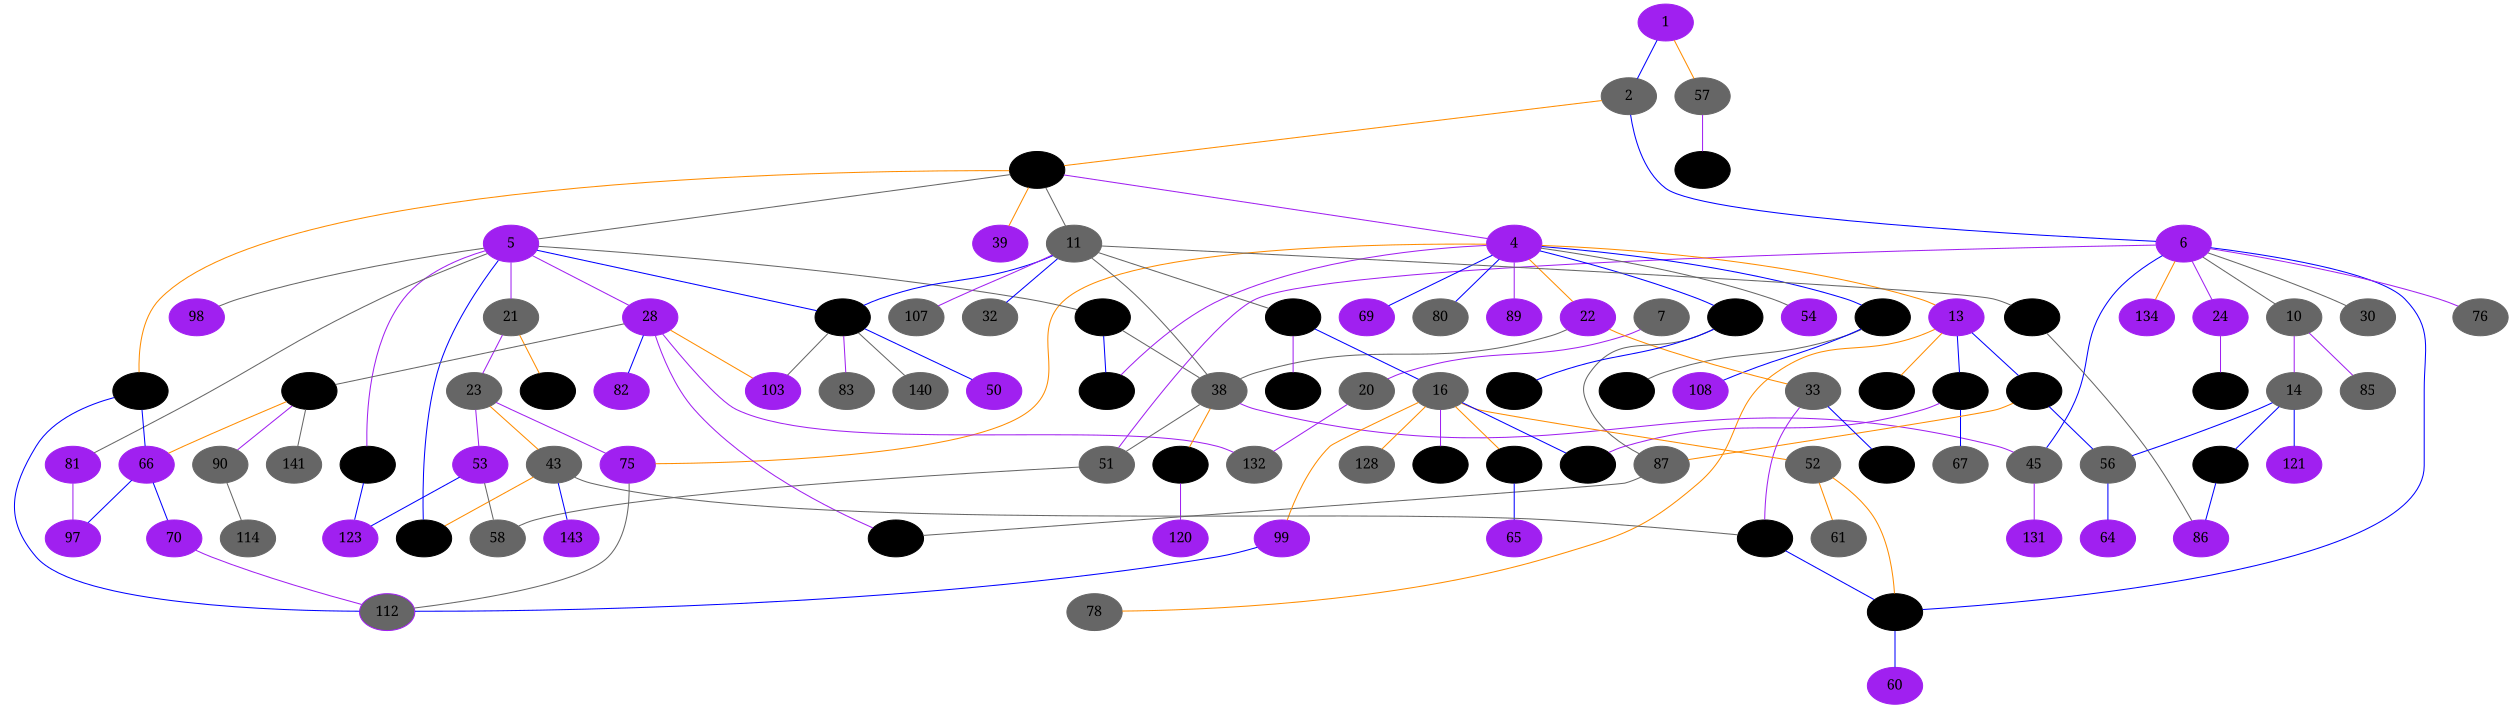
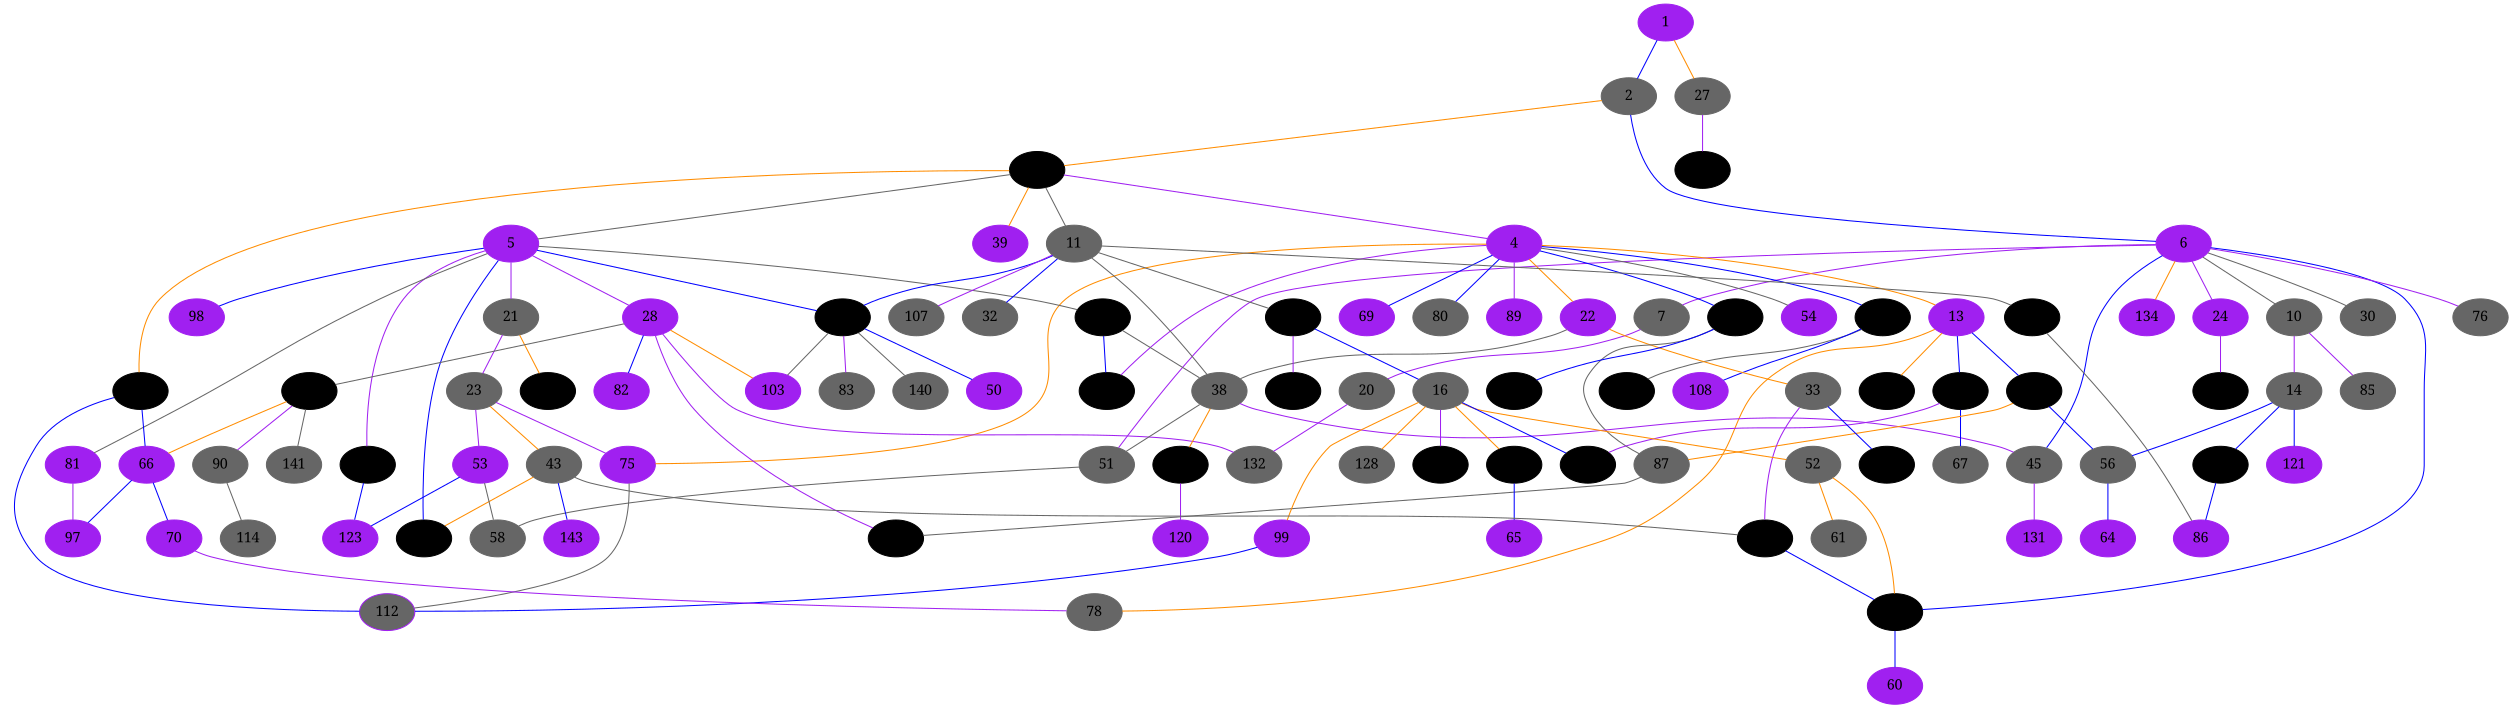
node "57": label "57" -> "27"
edge "6" -- "7": added
edge "5" -- "98": color gray40 -> blue
edge "70" -- "112": now "70" -- "78"
